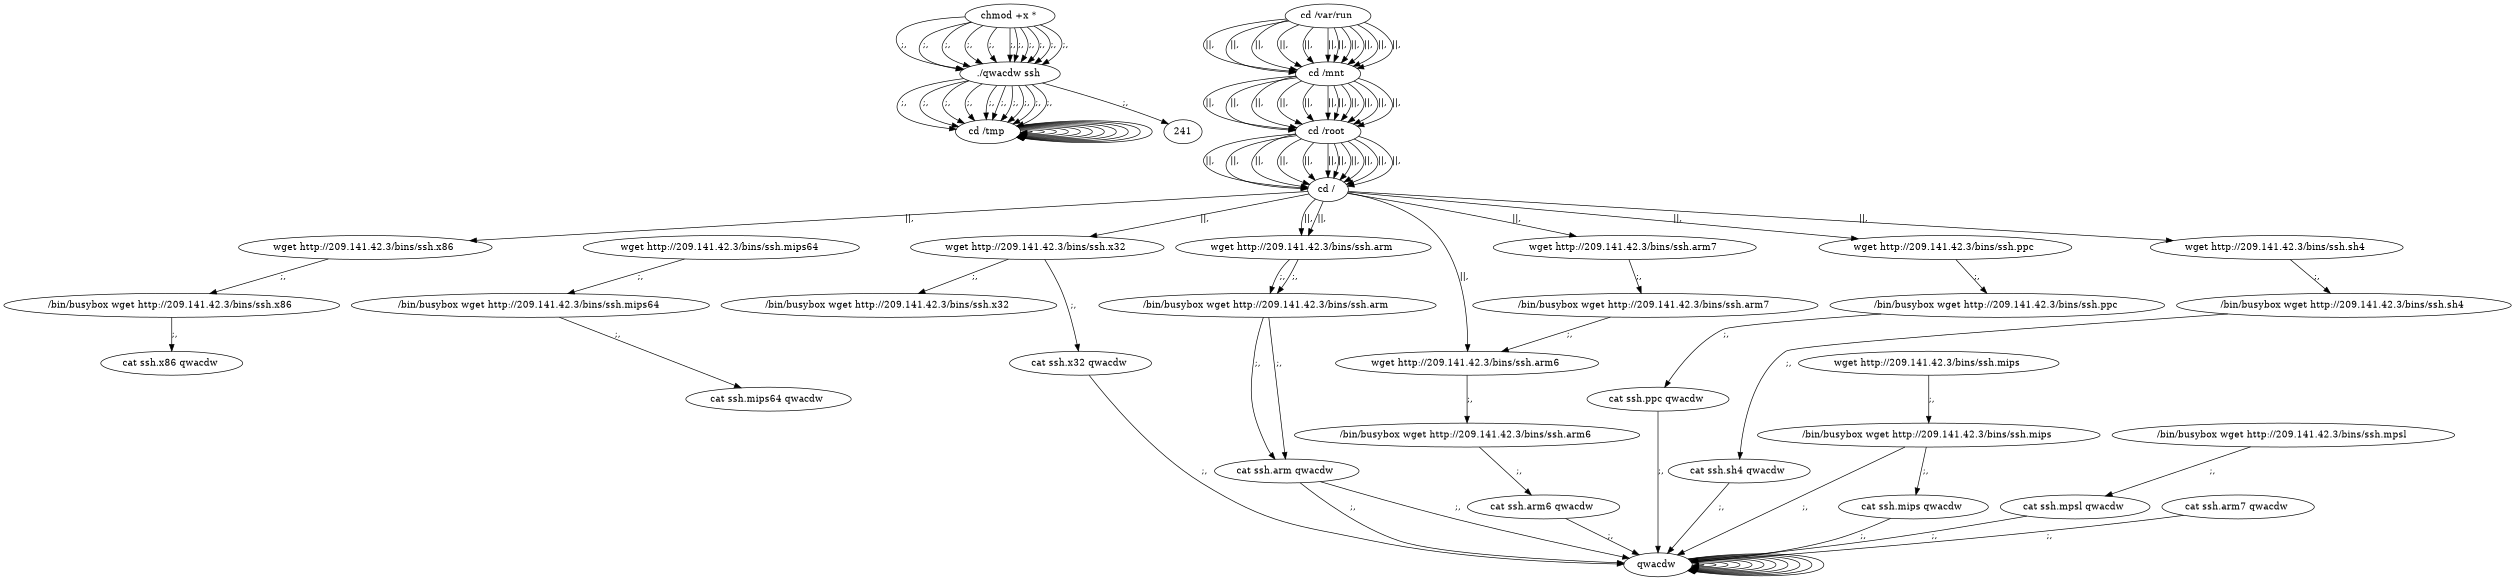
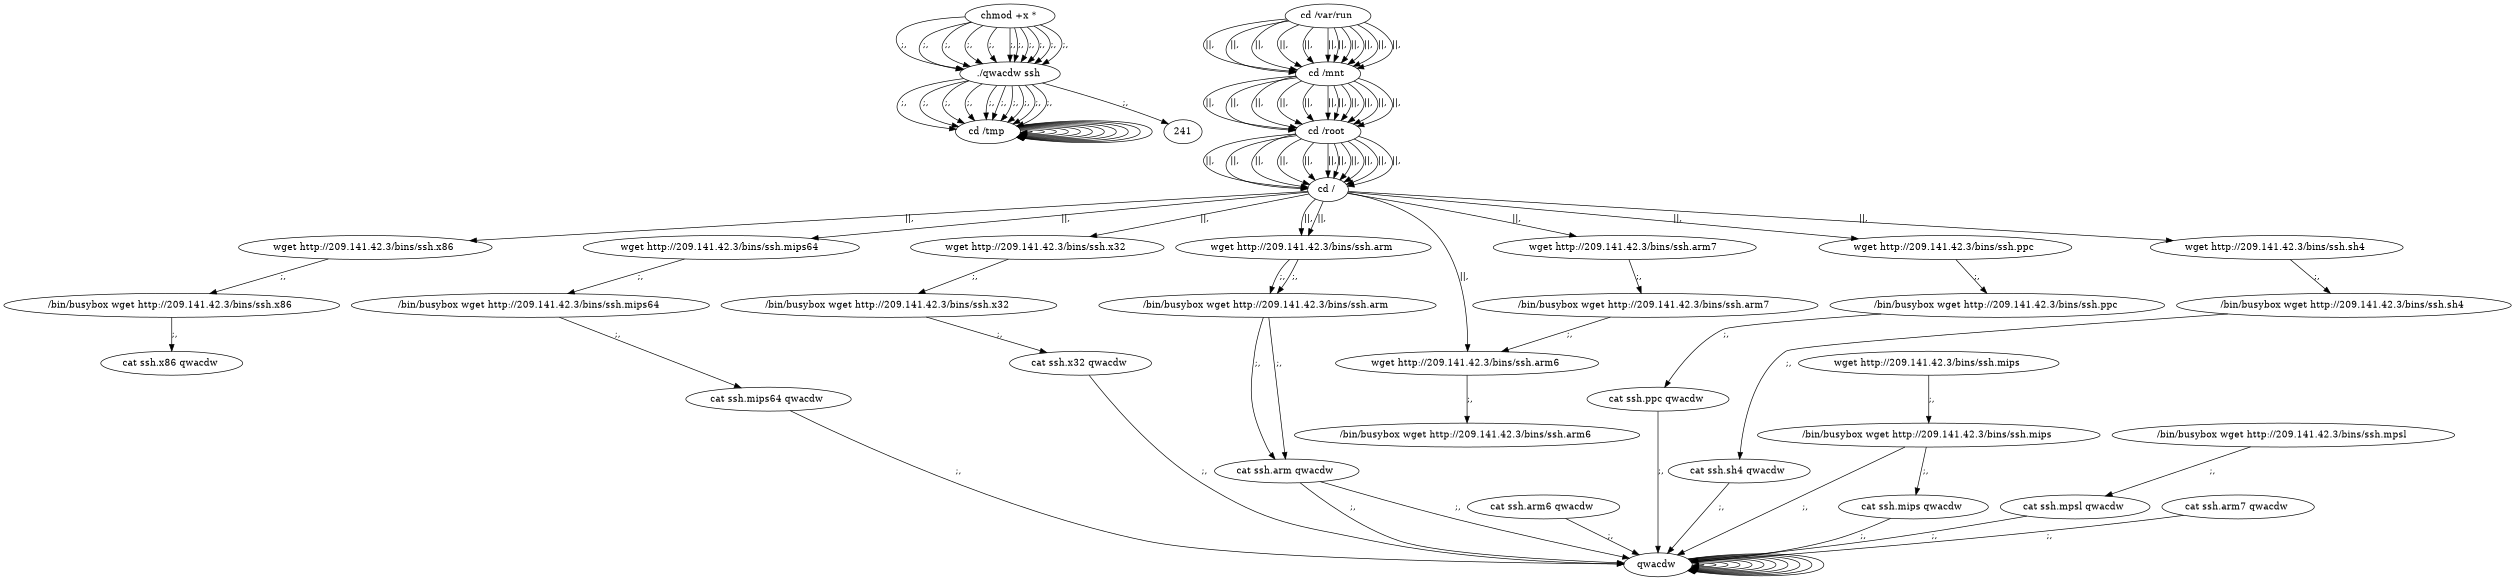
edge "cd /" -> "wget http://209.141.42.3/bins/ssh.mips64": added, label "||,"
edge "wget http://209.141.42.3/bins/ssh.x32" -> "cat ssh.x32 qwacdw": now "/bin/busybox wget http://209.141.42.3/bins/ssh.x32" -> "cat ssh.x32 qwacdw"
edge "/bin/busybox wget http://209.141.42.3/bins/ssh.arm6" -> "cat ssh.arm6 qwacdw": removed, label ";,"
edge "cat ssh.mips64 qwacdw" -> "qwacdw": added, label ";,"
